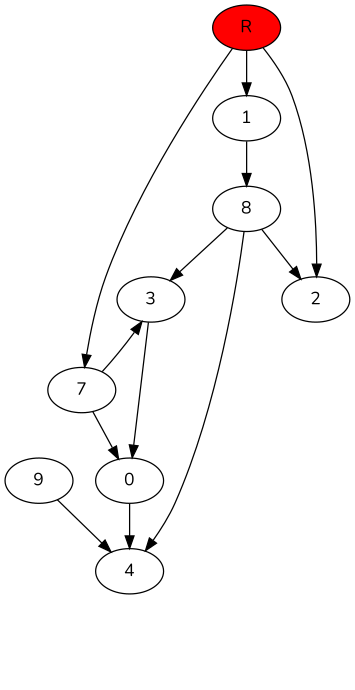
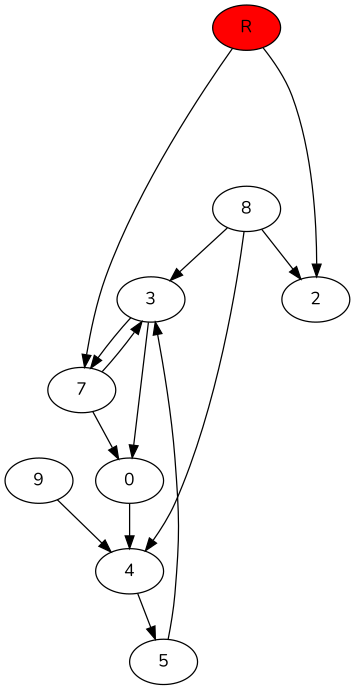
node "1": removed
edge "3" -> "7": added
node "5": added
